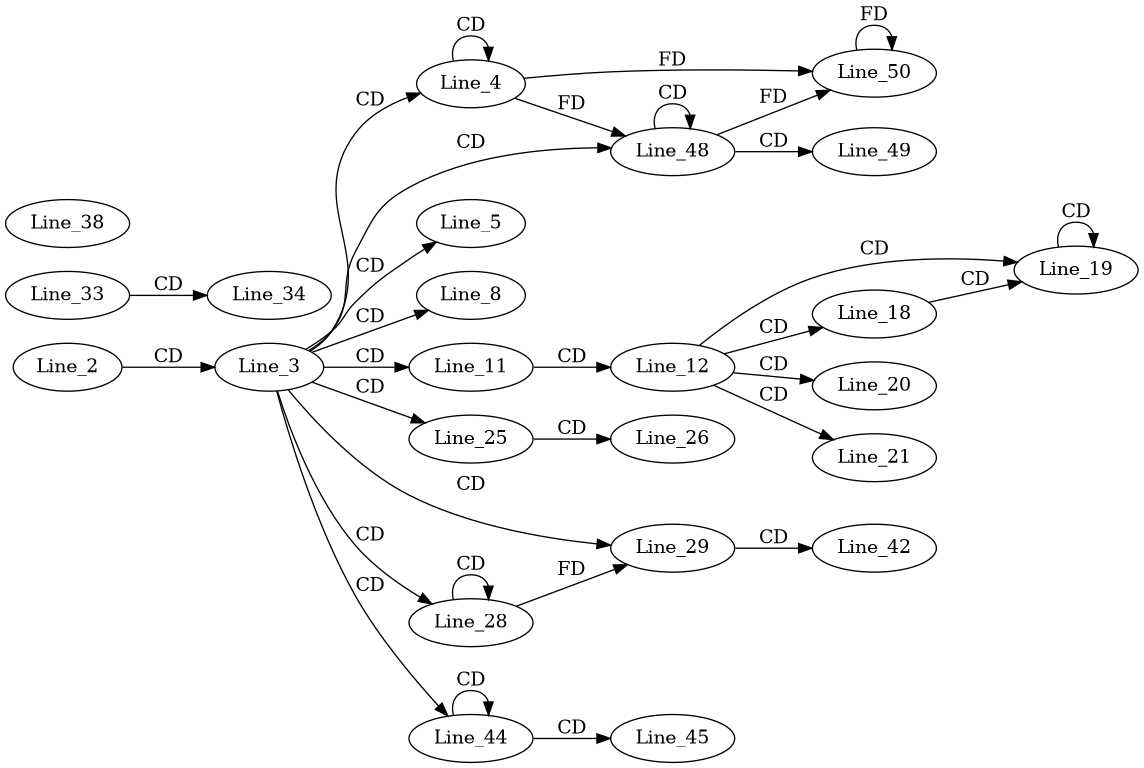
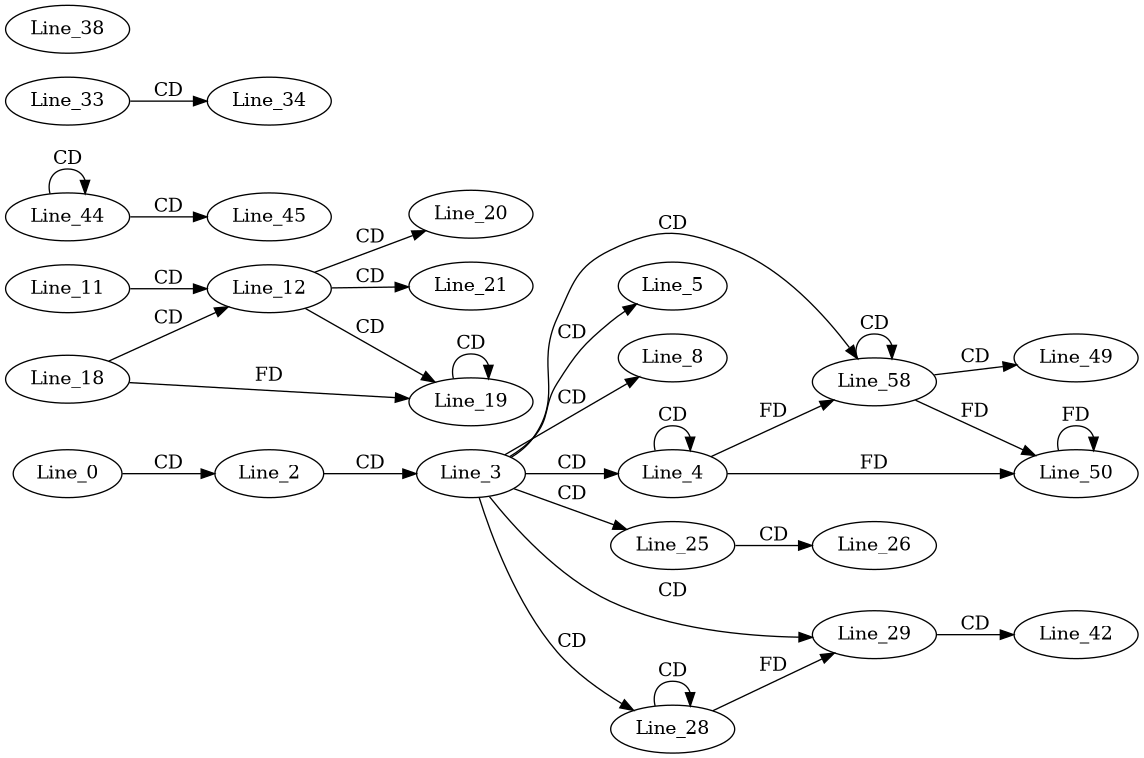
node "Line_48": label "Line_48" -> "Line_58"
edge "Line_18" -> "Line_19": label "CD" -> "FD"
edge "Line_12" -> "Line_18": reversed
edge "Line_3" -> "Line_11": removed, label "CD"
node "Line_0": added
edge "Line_3" -> "Line_44": removed, label "CD"
